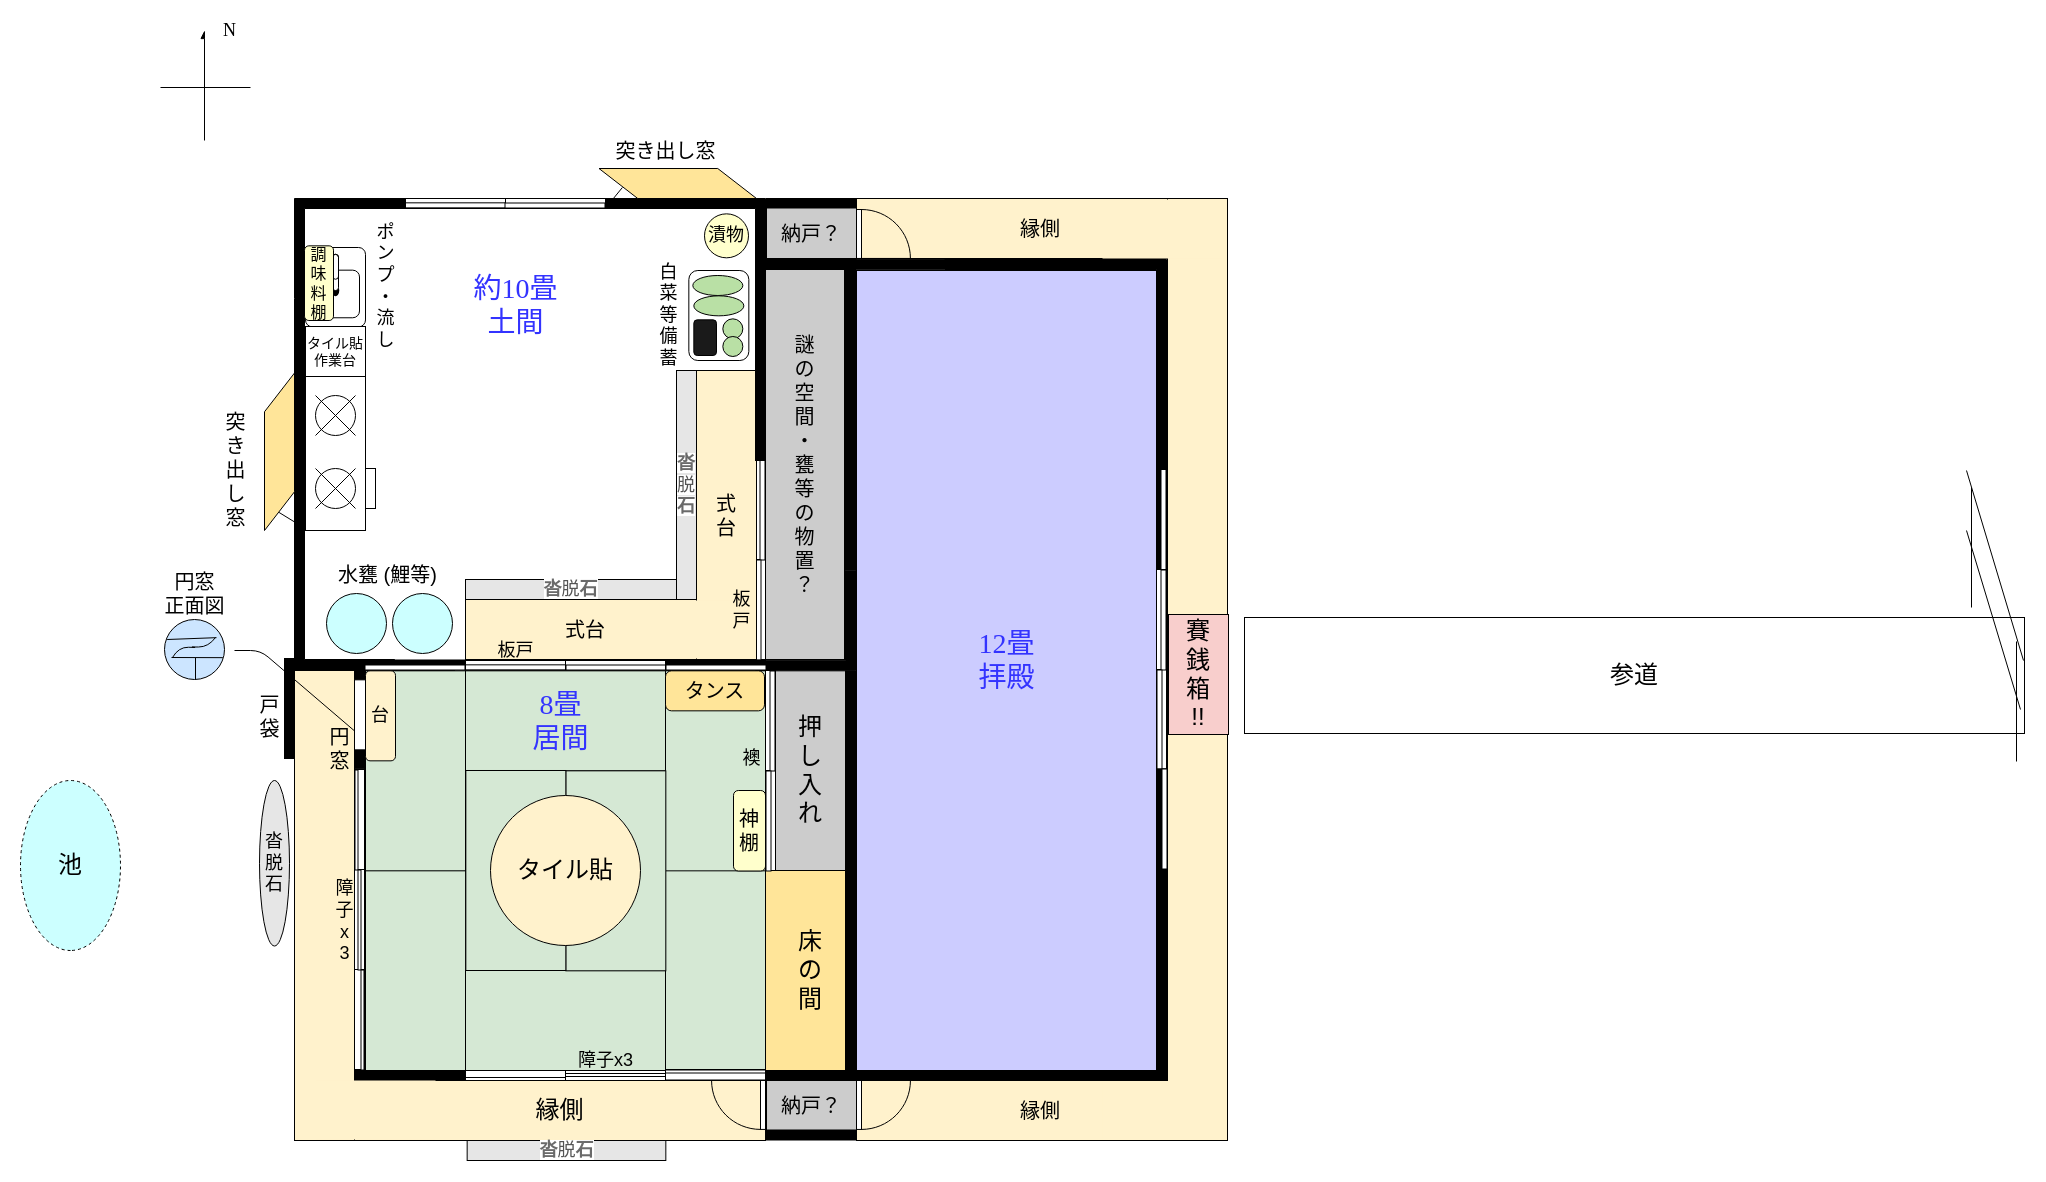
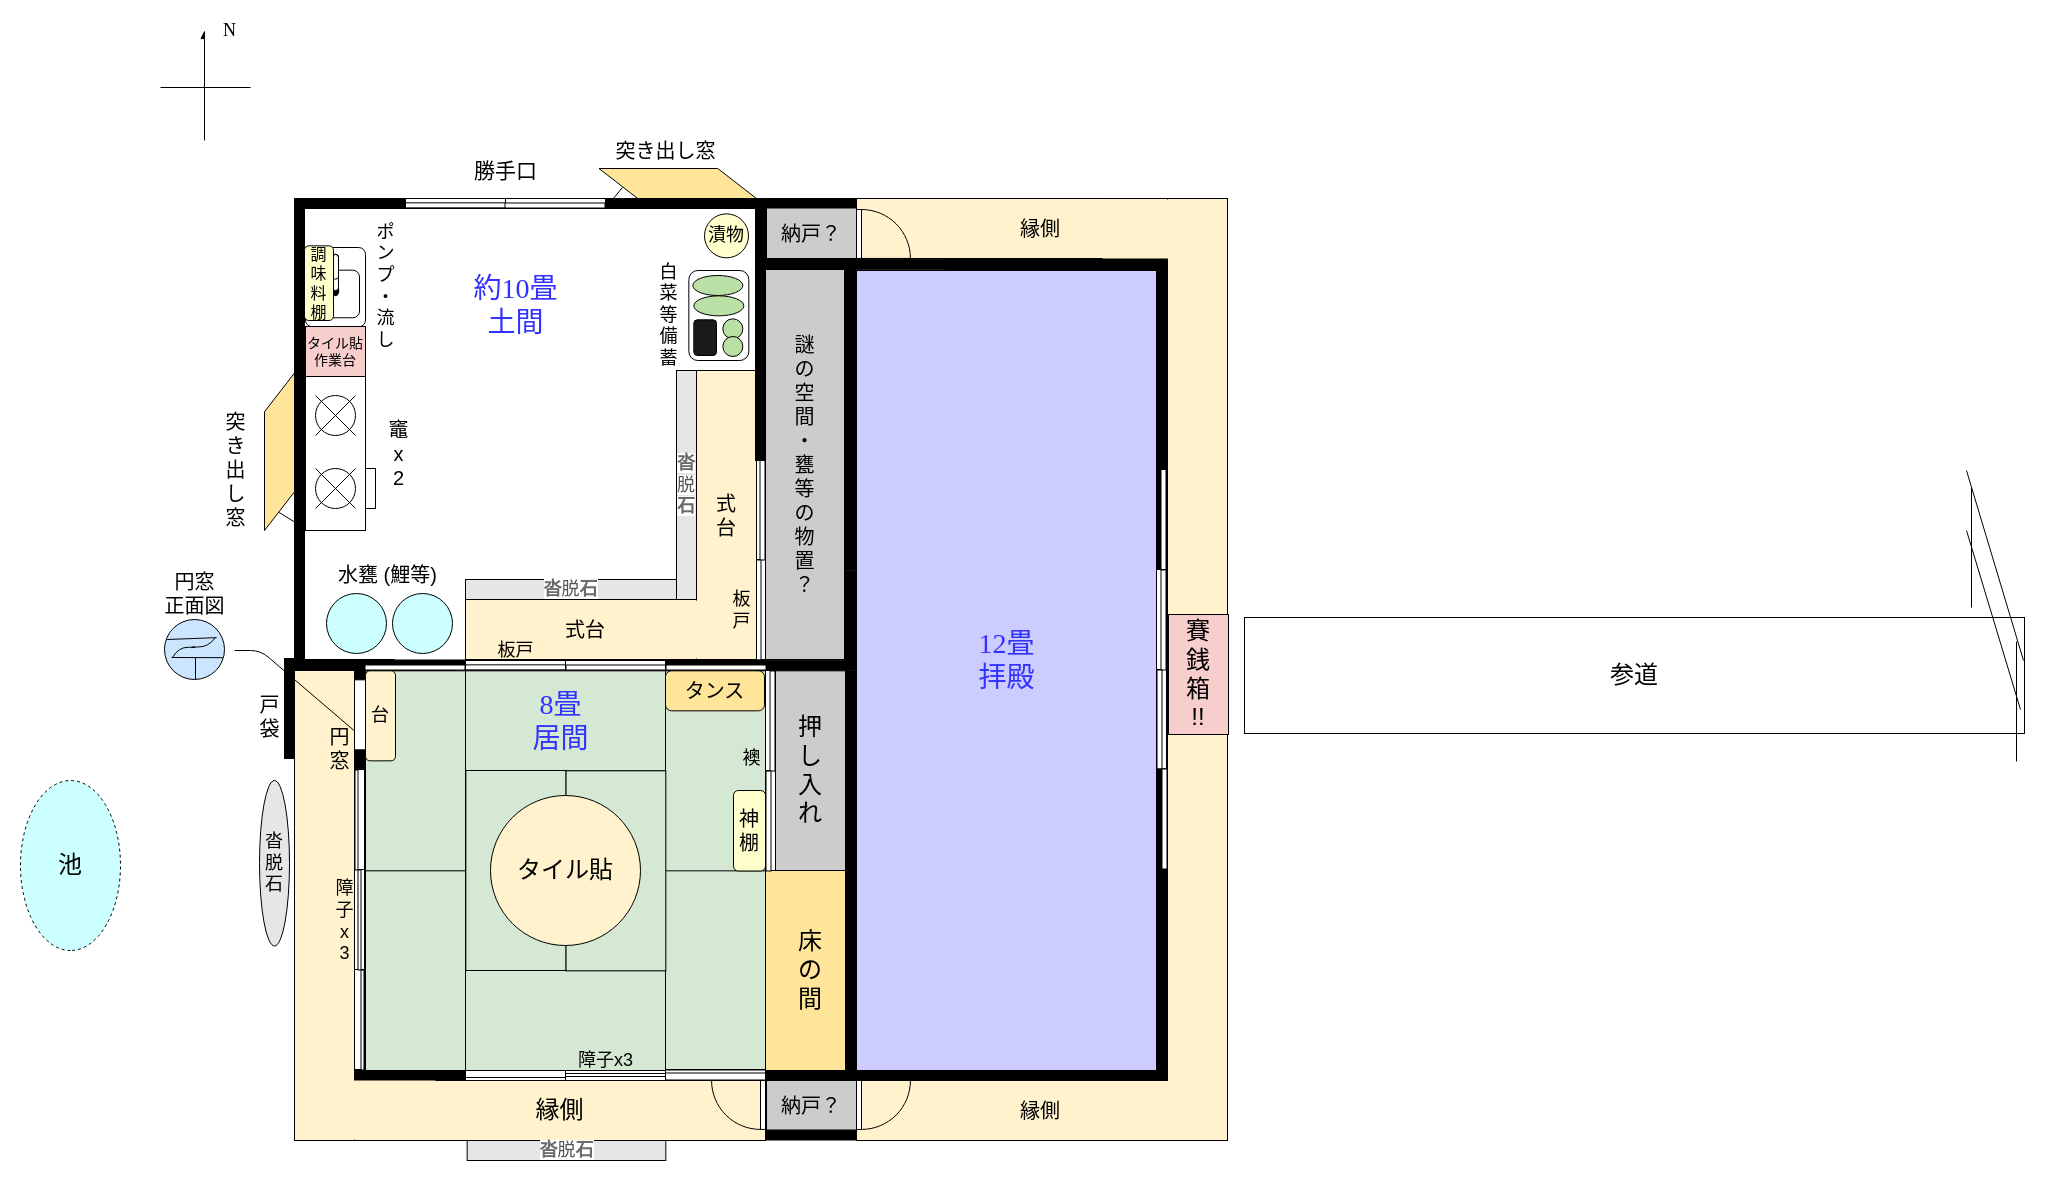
node "勝手口": added
node "タイル貼 作業台": fillcolor #ffffff -> #f8cecc
node "竈 x 2": added
